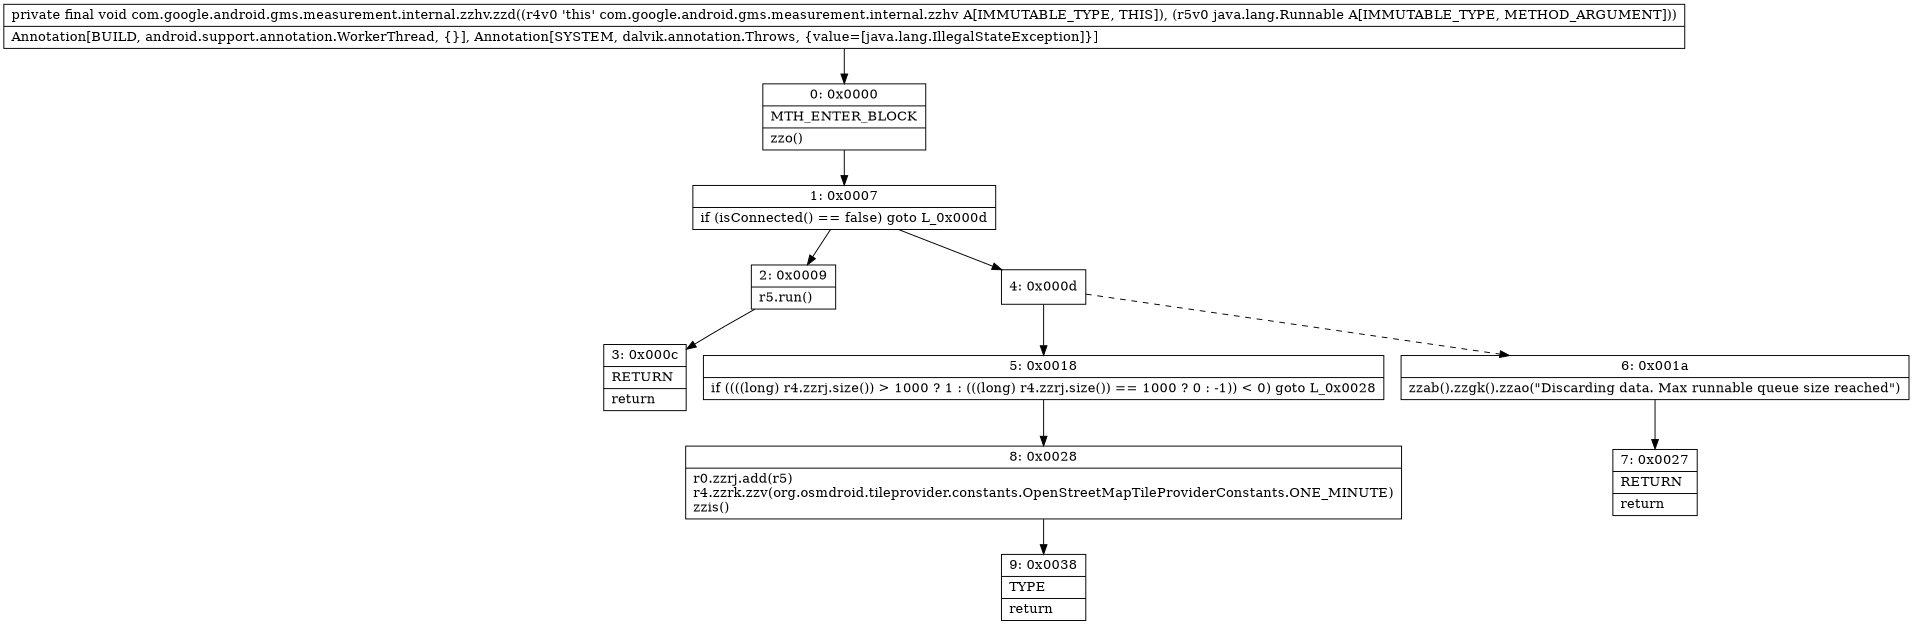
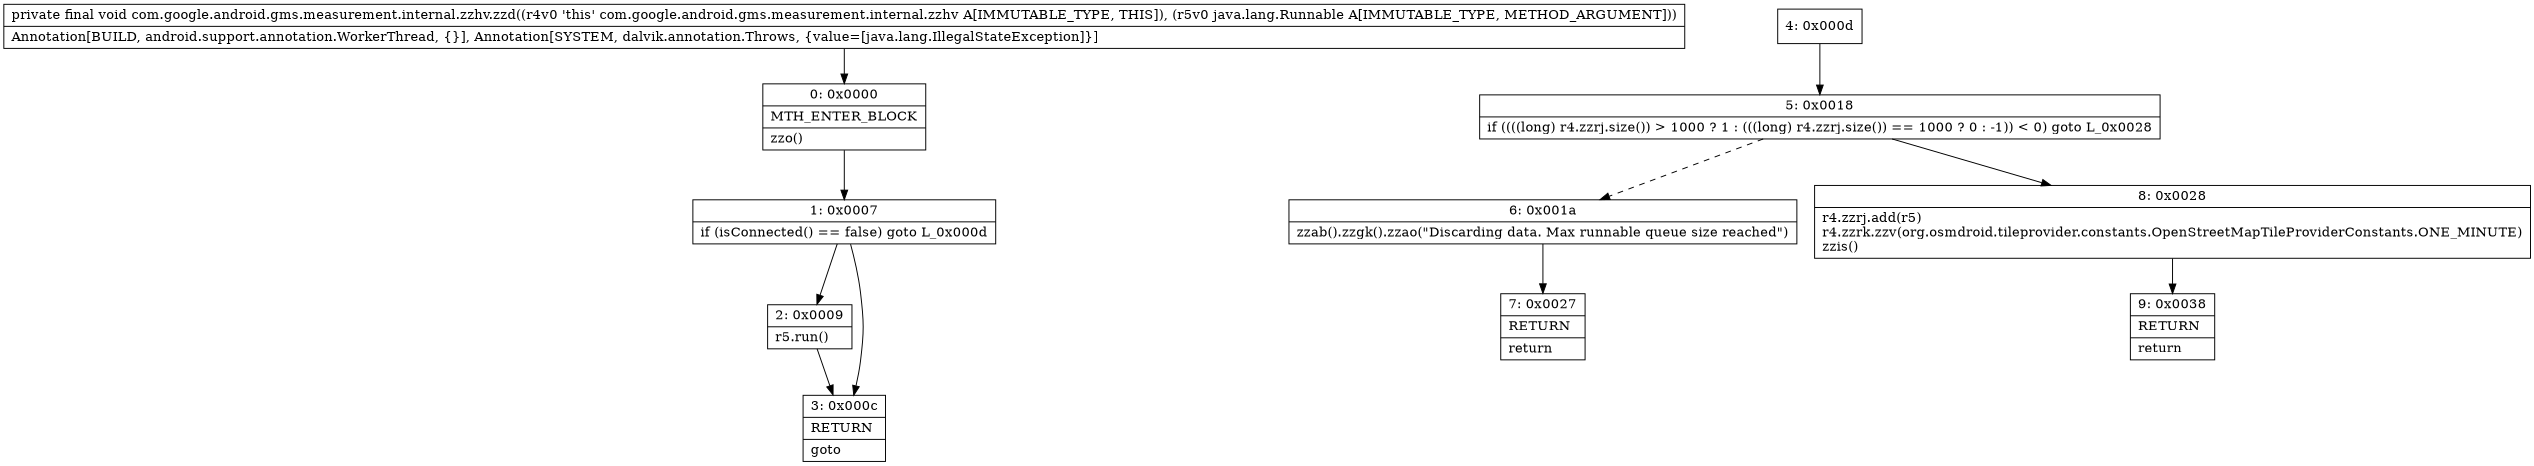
edge "1: 0x0007" -> "4: 0x000d": now "1: 0x0007" -> "3: 0x000c"
edge "4: 0x000d" -> "6: 0x001a": now "5: 0x0018" -> "6: 0x001a"
node "3: 0x000c": text "return" -> "goto"
node "8: 0x0028": text "r0.zzrj.add(r5)" -> "r4.zzrj.add(r5)"
node "9: 0x0038": text "TYPE" -> "RETURN"
